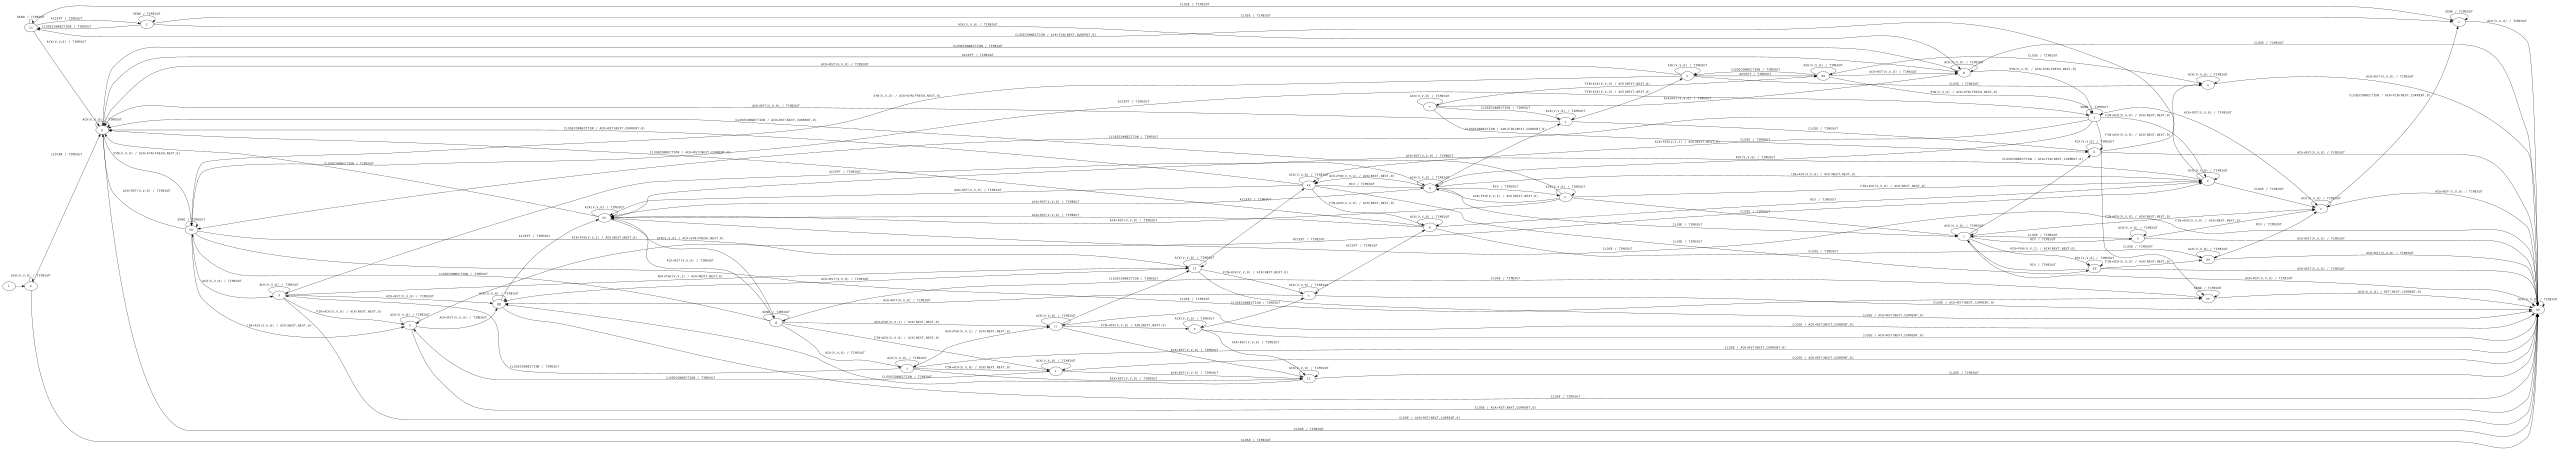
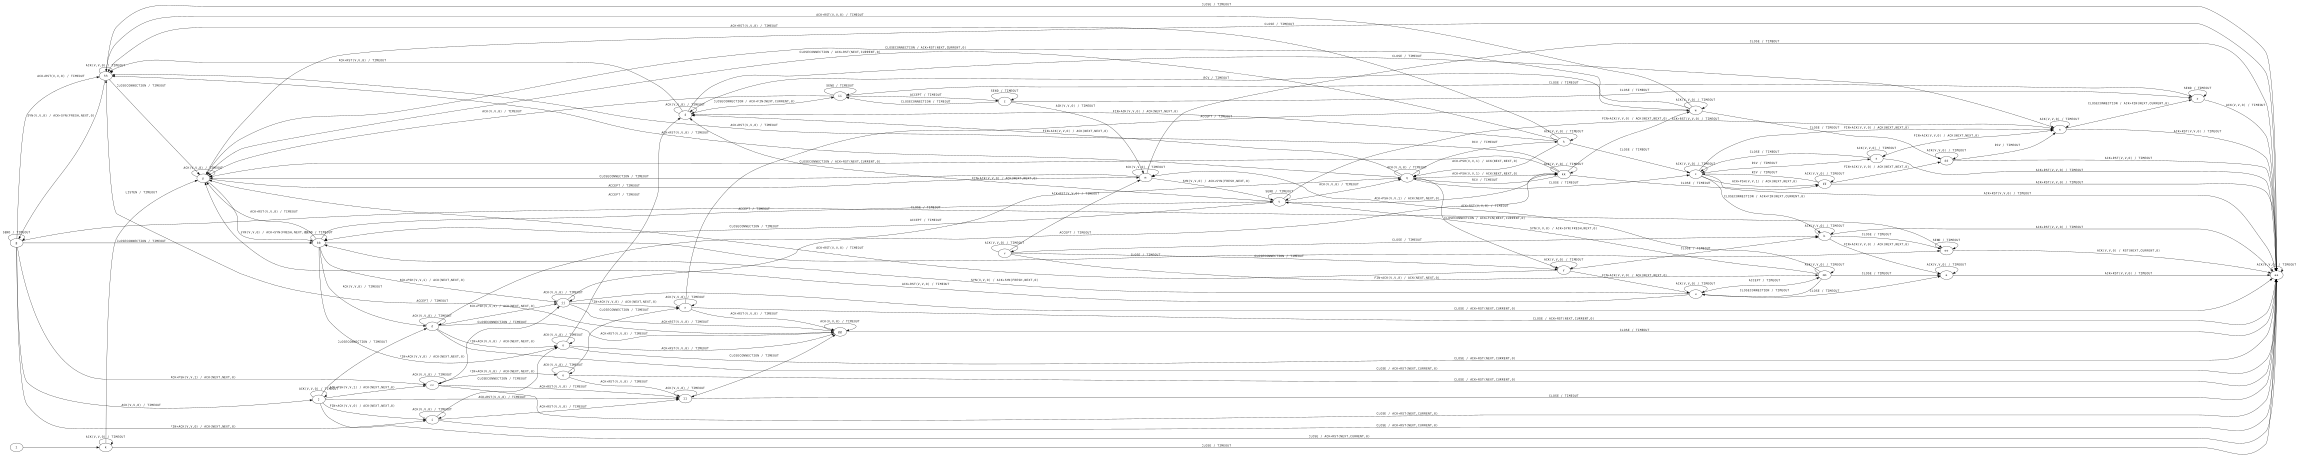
edge "t" -> "ee": now "b" -> "ee"
